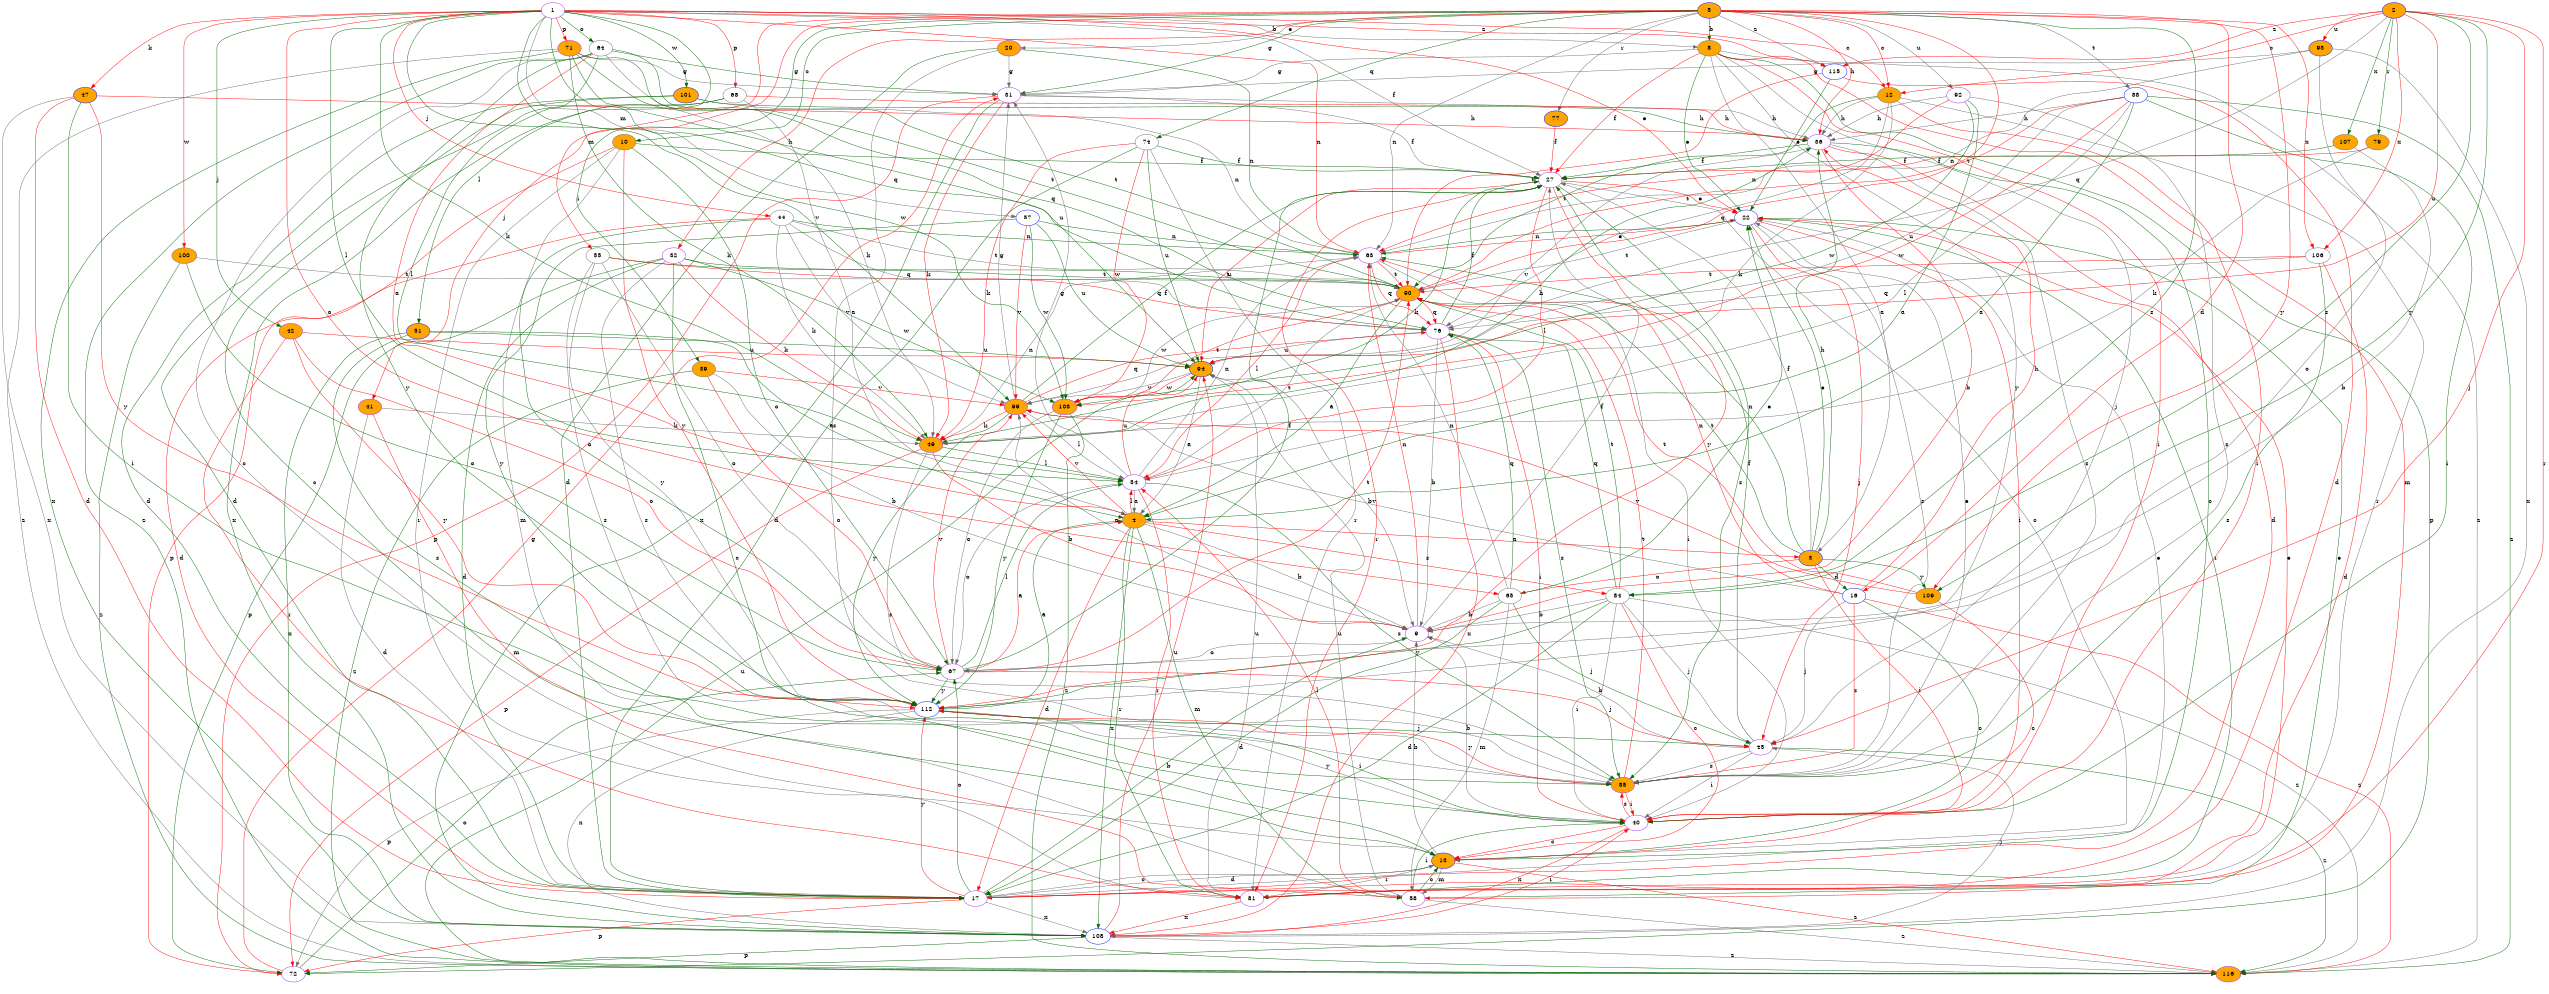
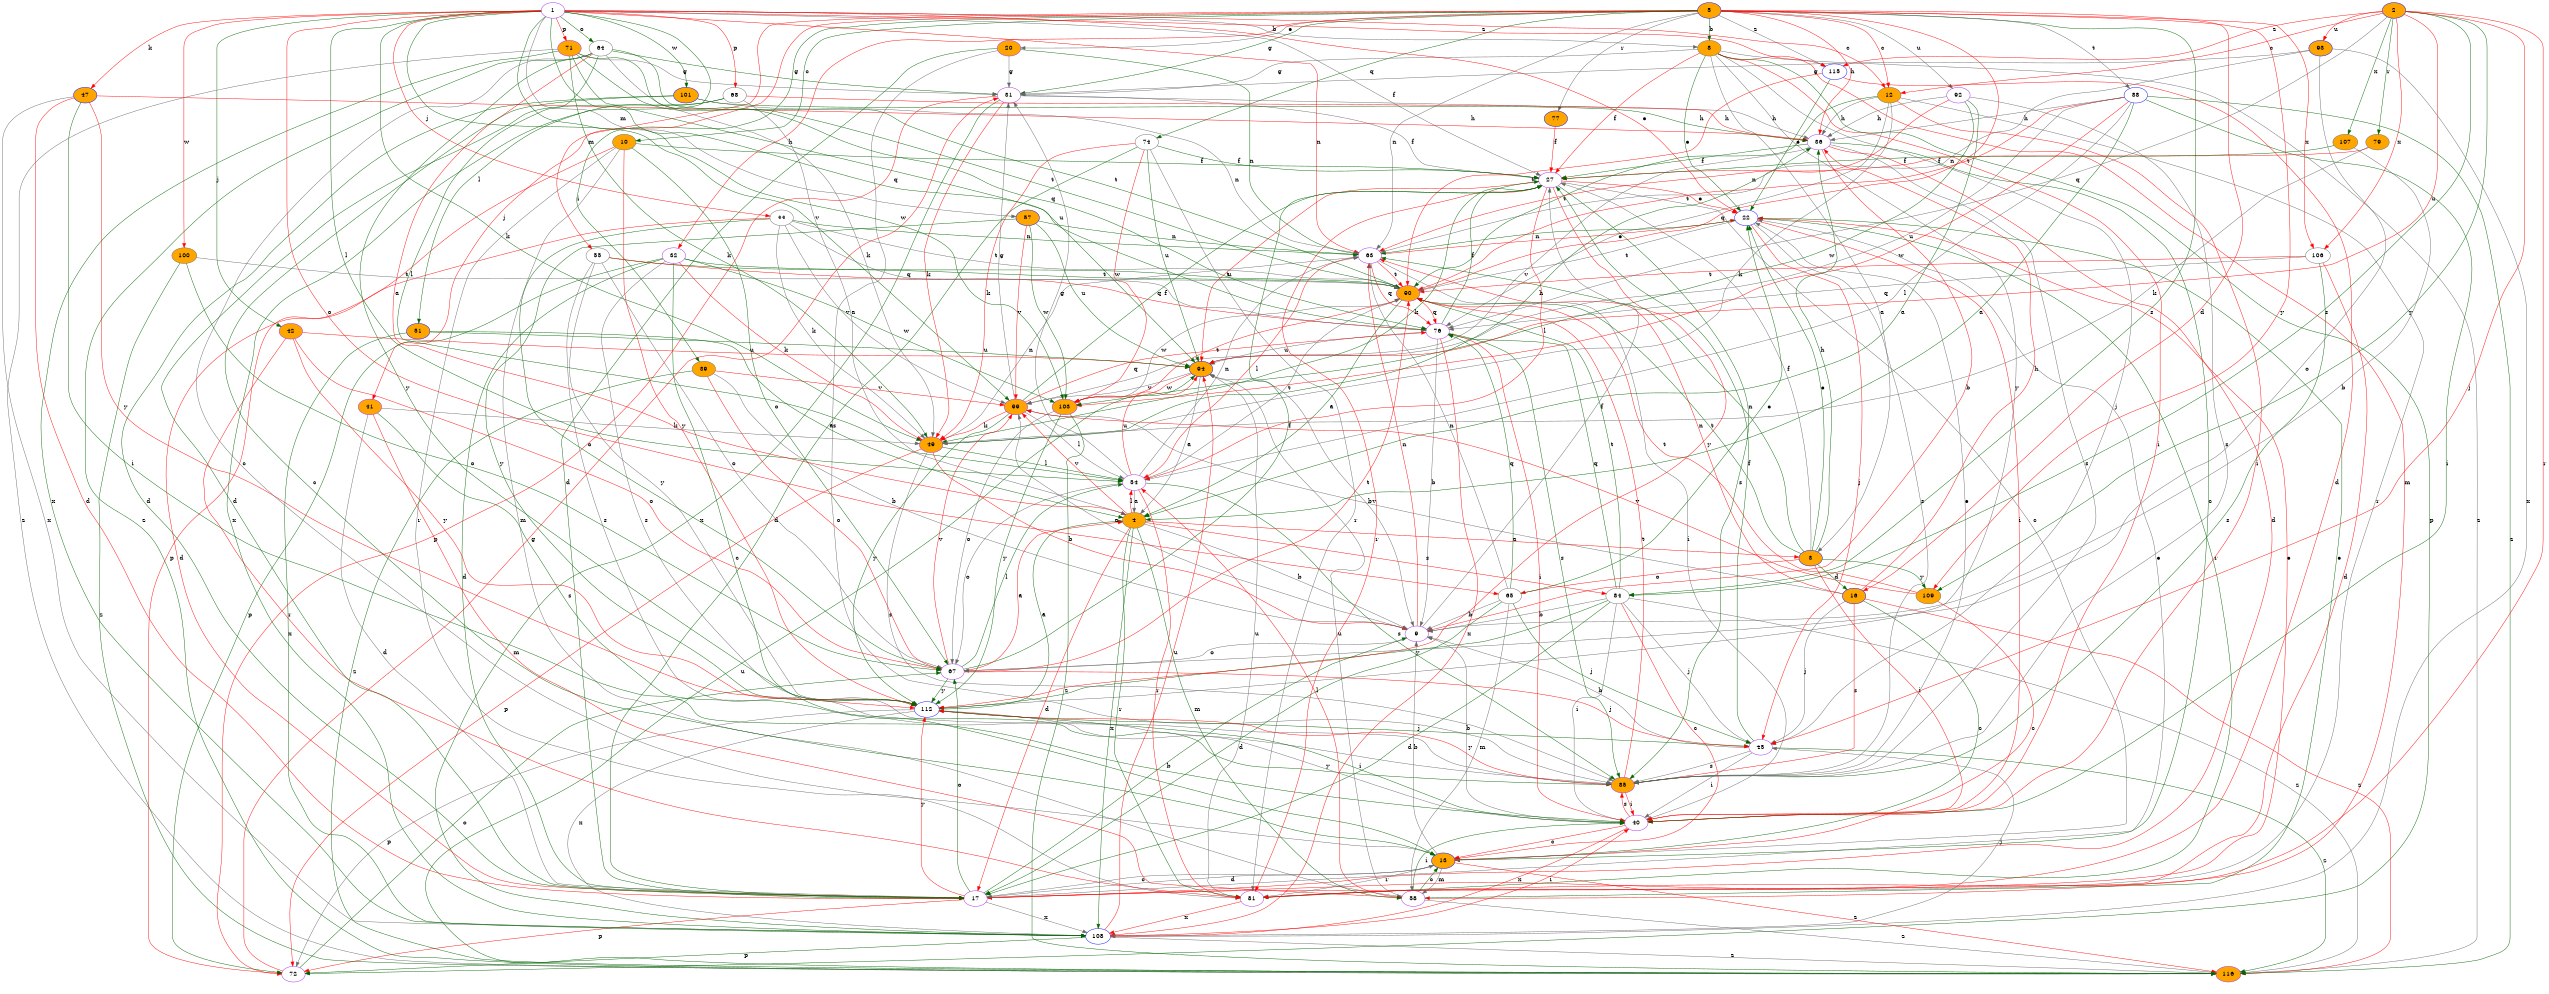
node "57": fillcolor white -> orange
node "16": fillcolor white -> orange
edge "51" -> "85": now "41" -> "85"
